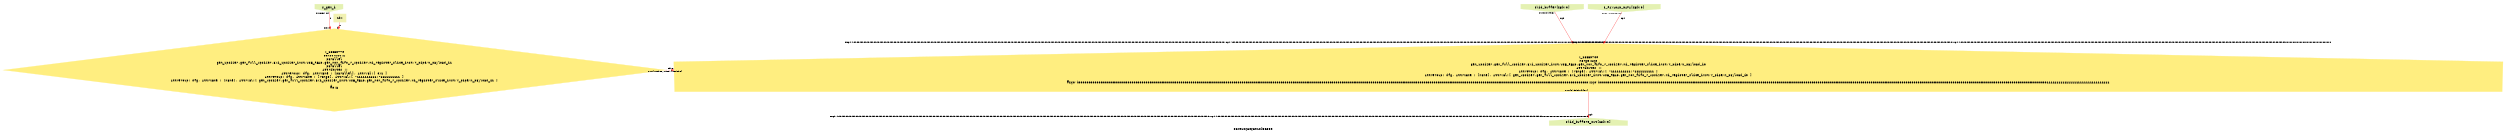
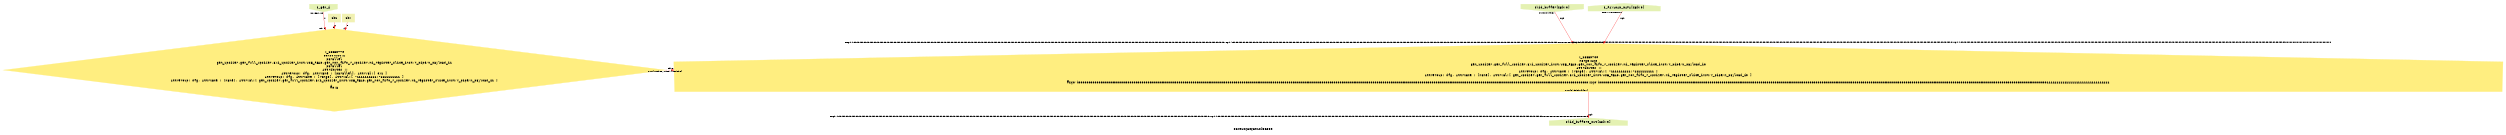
node "S_PAYLOAD_DATA[259:0]": shape invhouse -> house
node "1b1": added
